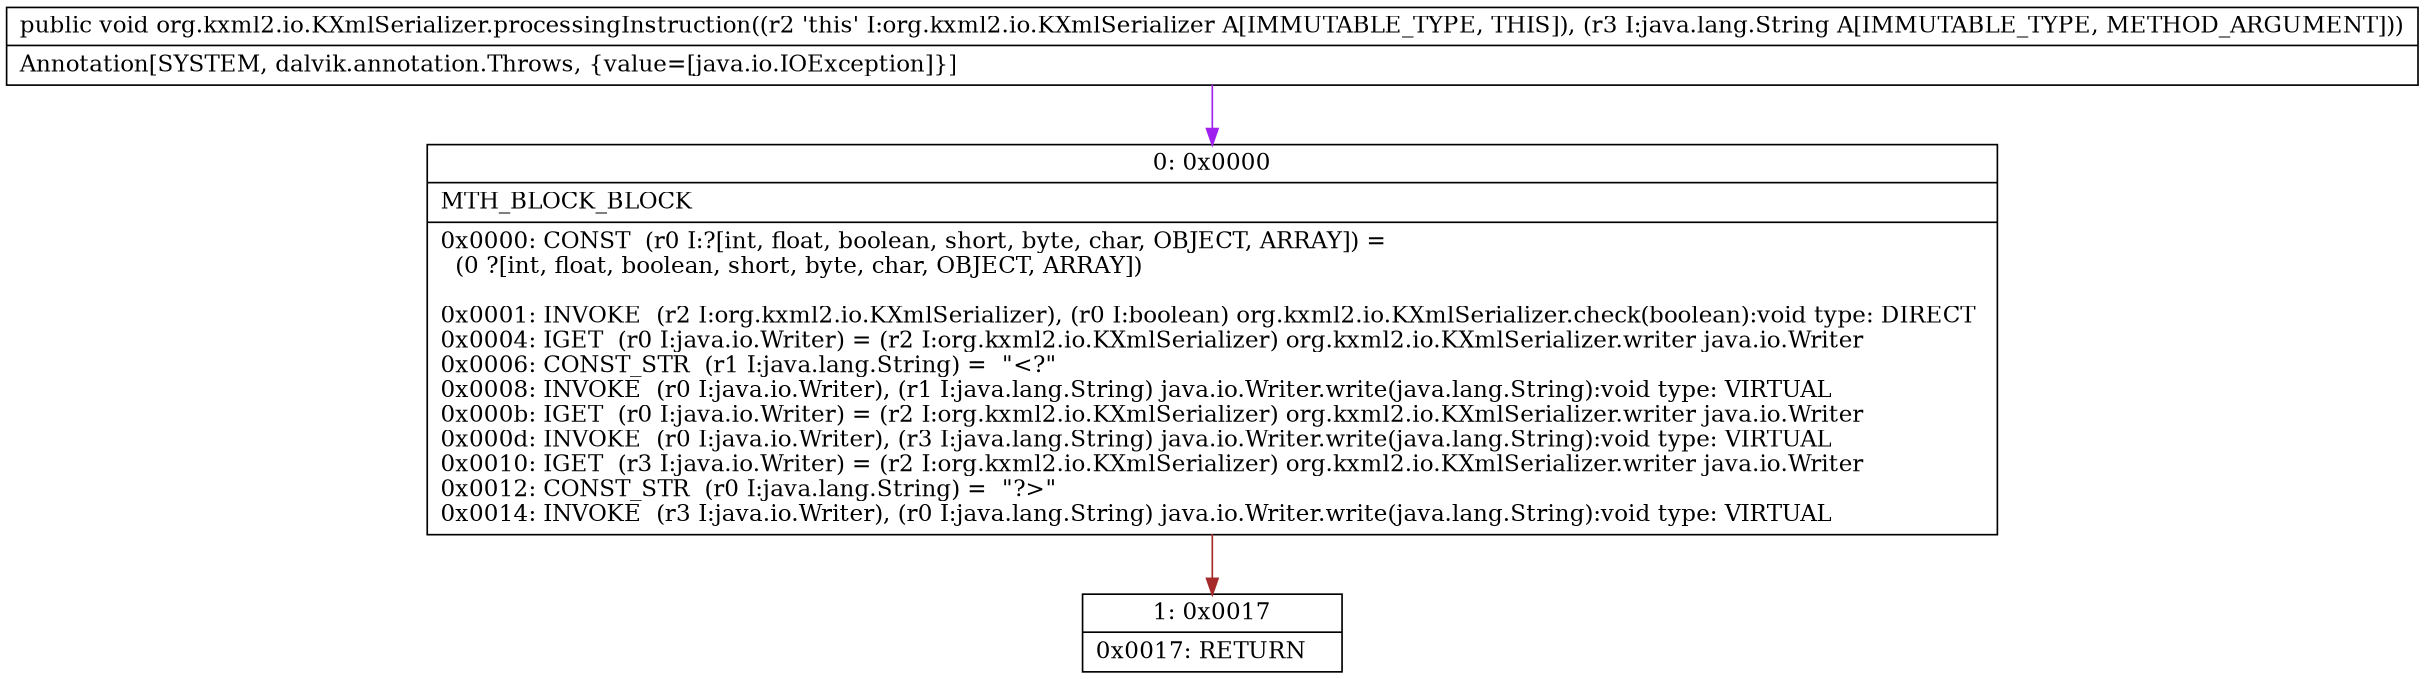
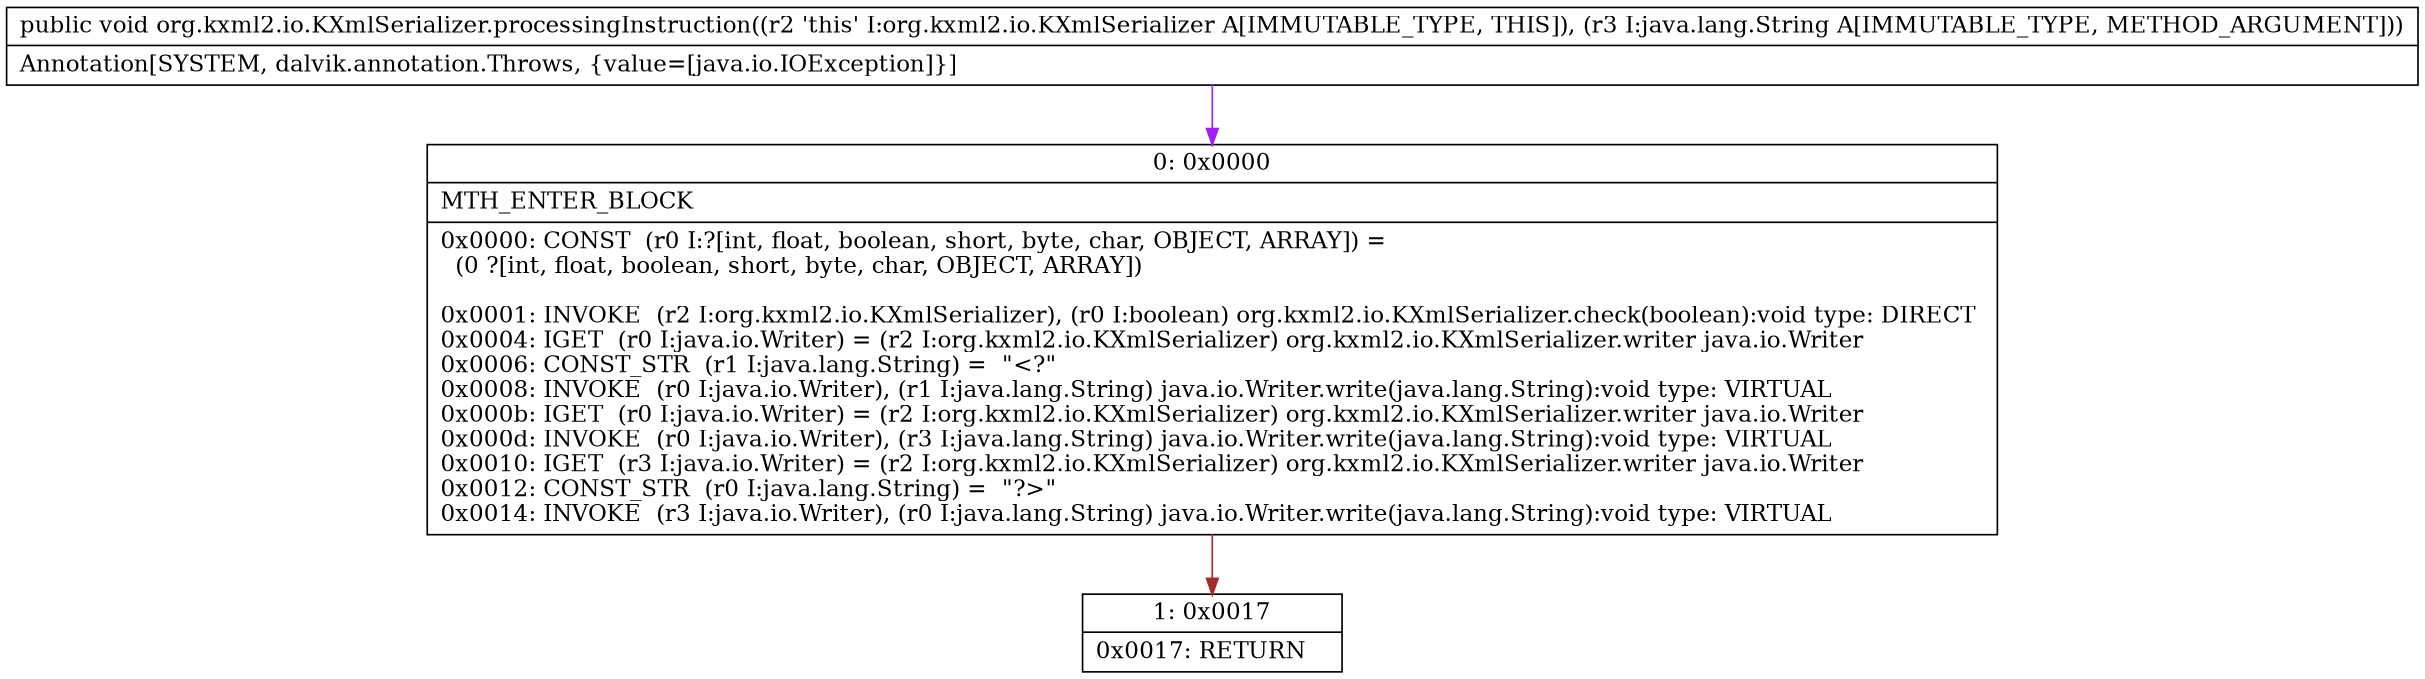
node "0: 0x0000": text "MTH_BLOCK_BLOCK" -> "MTH_ENTER_BLOCK"
